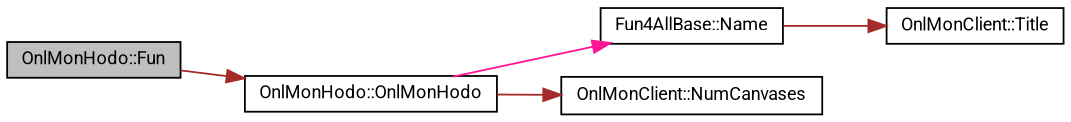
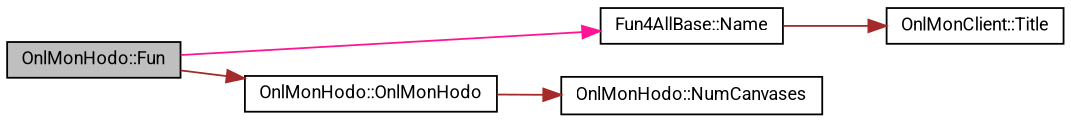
edge "OnlMonHodo::OnlMonHodo" -> "Fun4AllBase::Name": now "OnlMonHodo::Fun" -> "Fun4AllBase::Name"
node "OnlMonClient::NumCanvases": label "OnlMonClient::NumCanvases" -> "OnlMonHodo::NumCanvases"
